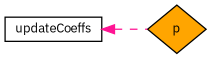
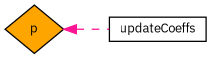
edge "p" -> "updateCoeffs": reversed
